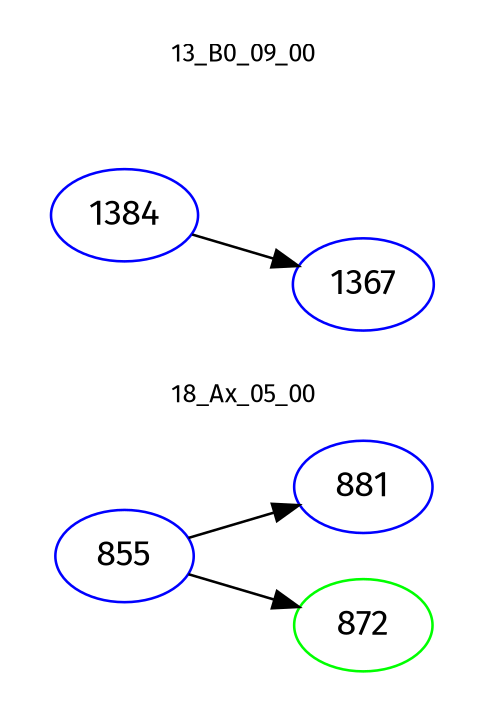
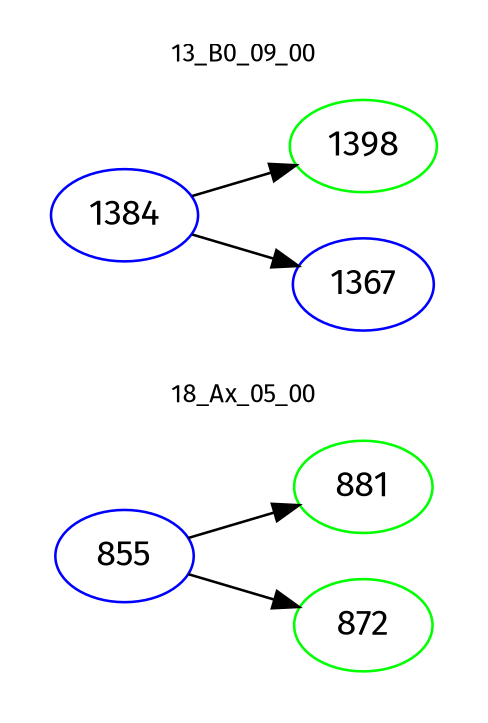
node "1398": added
node "881": color blue -> green
